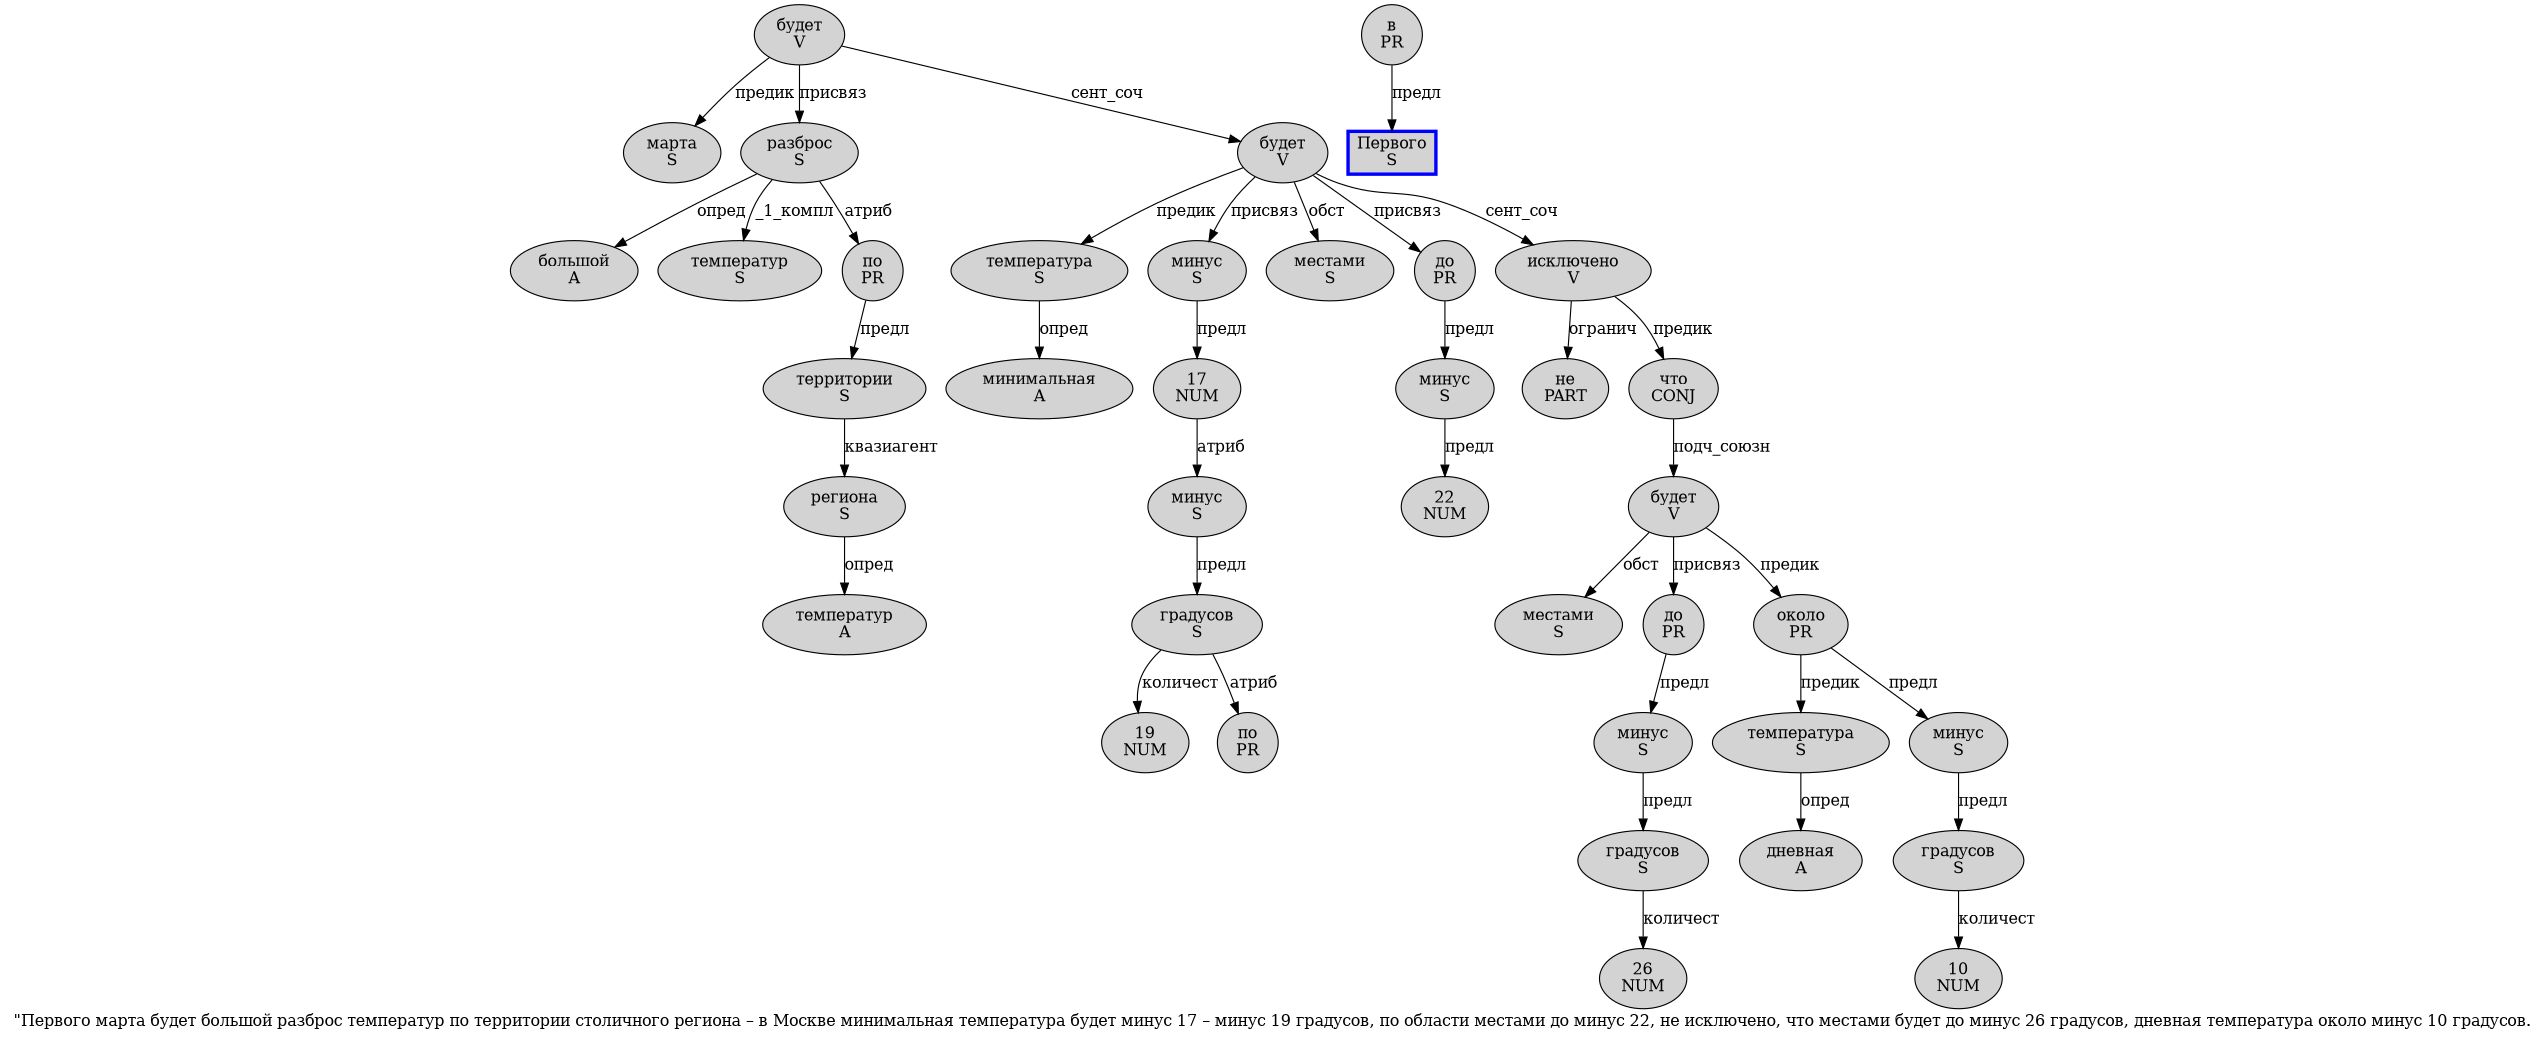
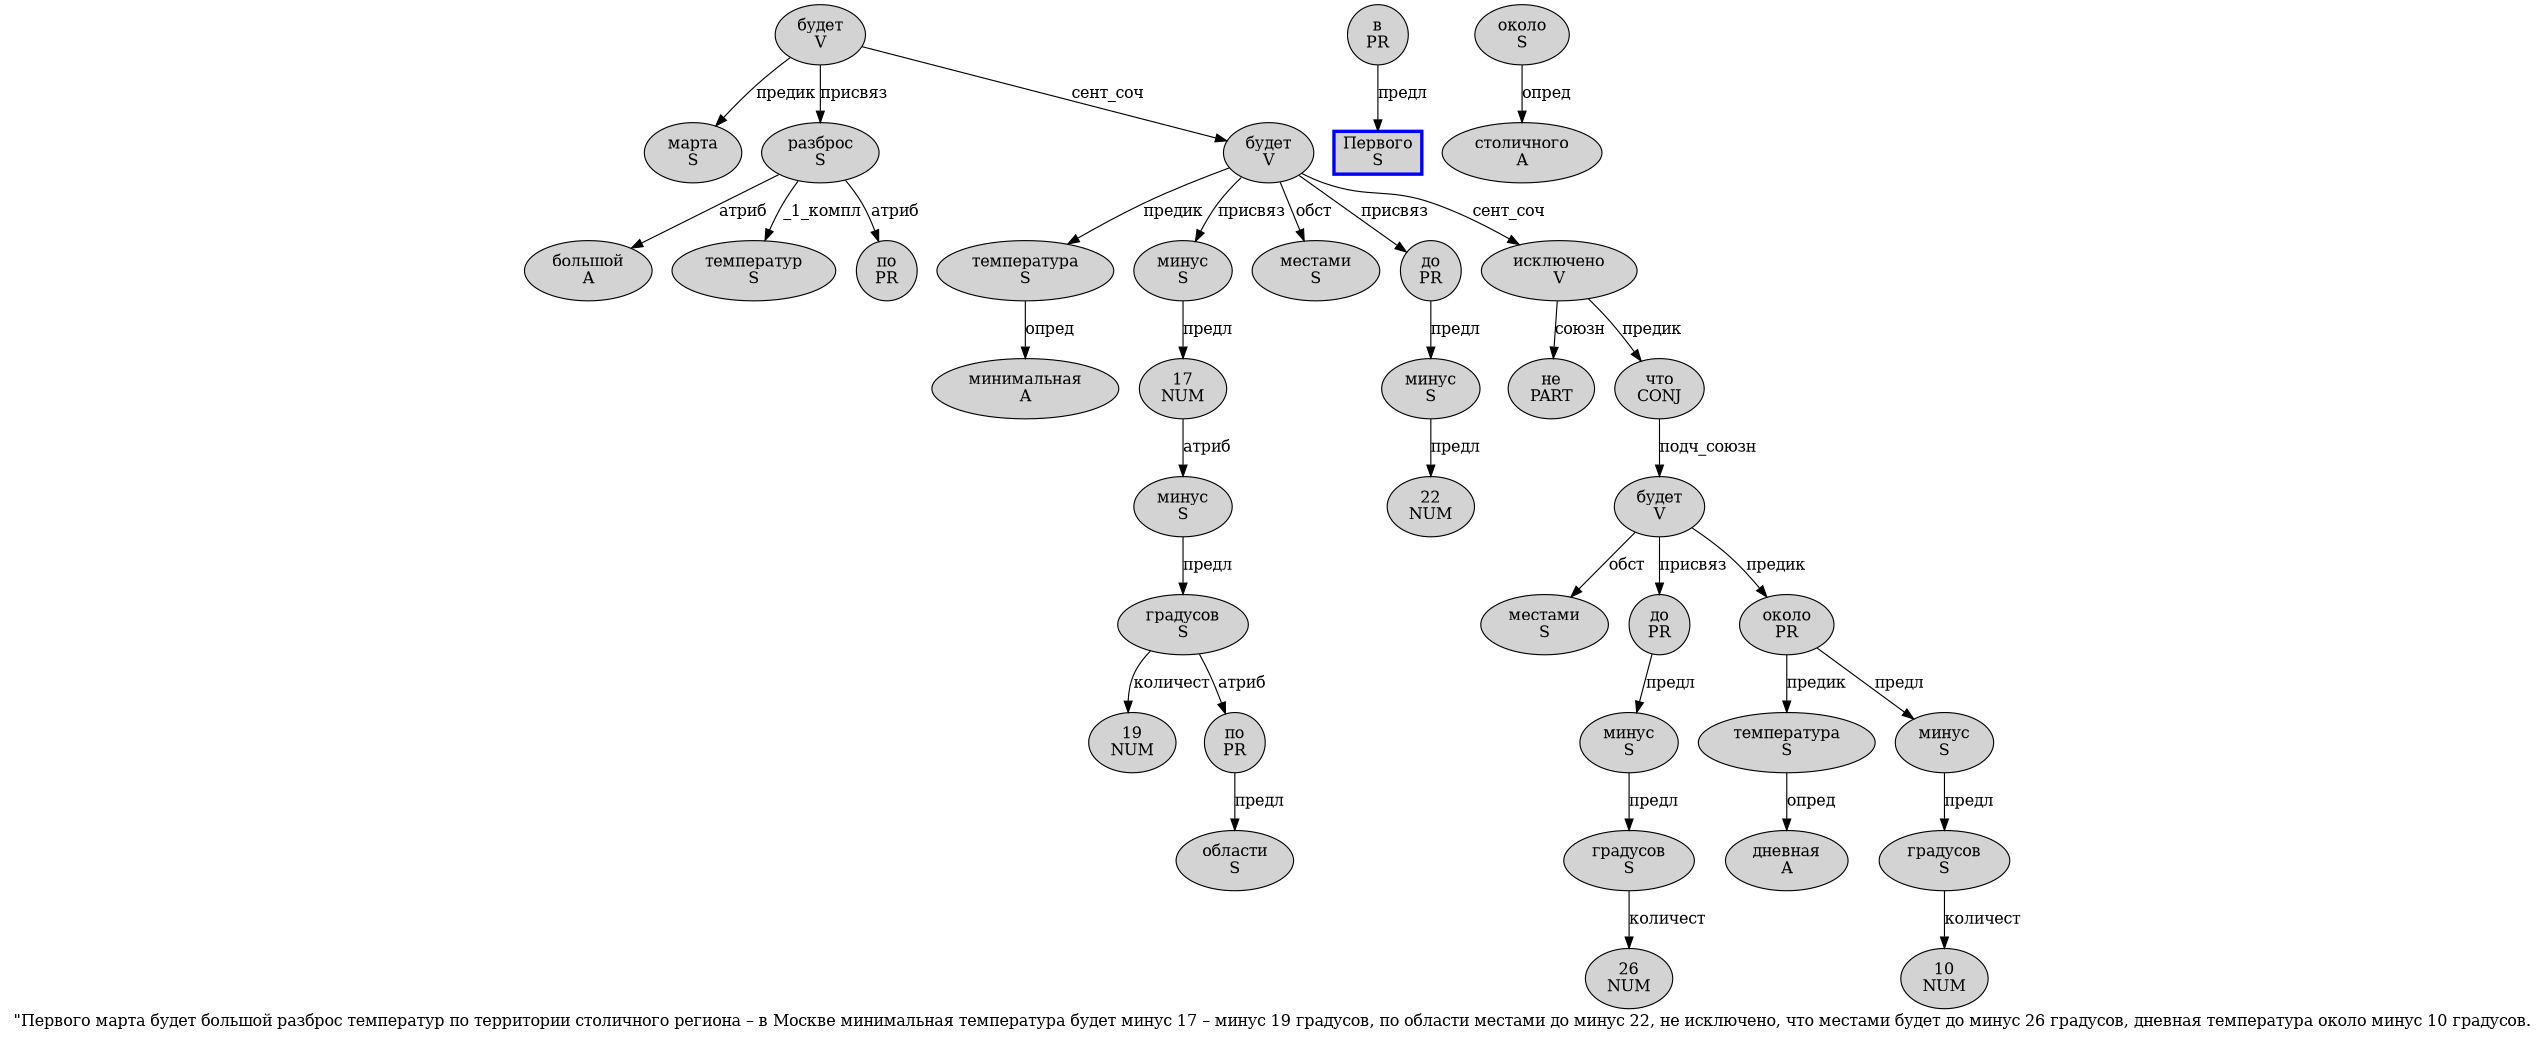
edge "разброс S" -> "большой A": label "опред" -> "атриб"
edge "исключено V" -> "не PART": label "огранич" -> "союзн"
node "территории S": removed
node "региона S": label "региона S" -> "около S"
node "температур A": label "температур A" -> "столичного A"
node "области S": added
